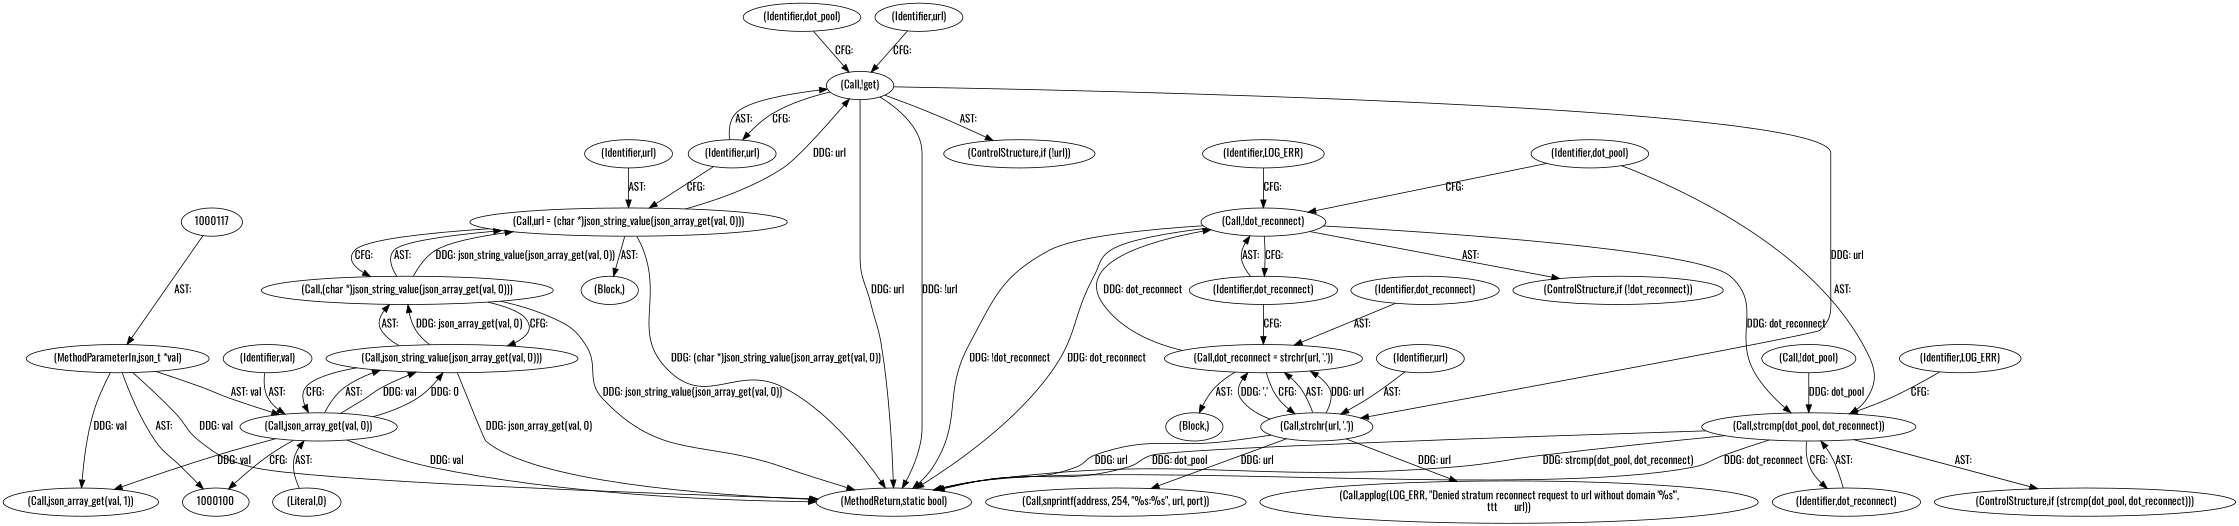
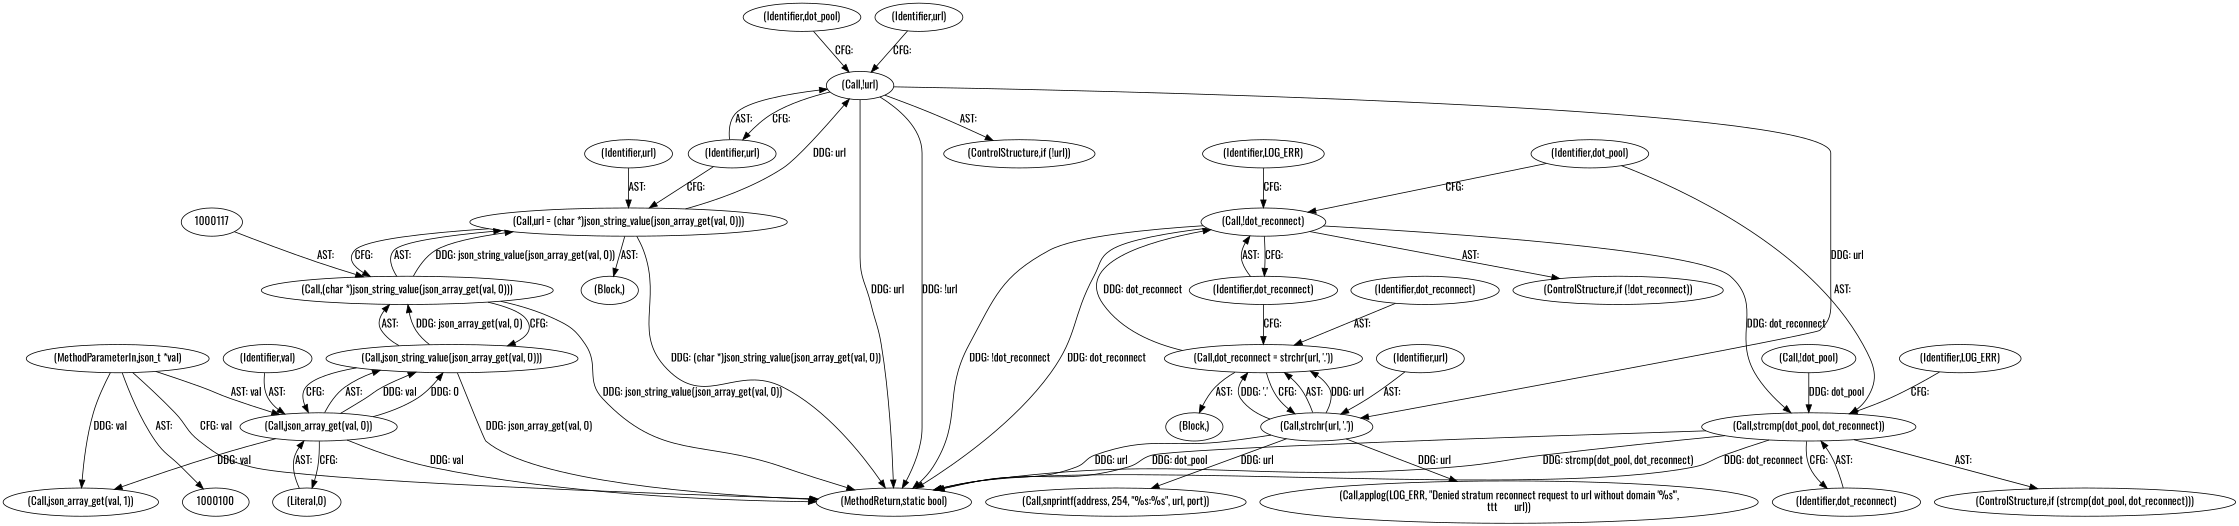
node "(Call,!get)": label "(Call,!get)" -> "(Call,!url)"
edge "1000117" -> "(MethodParameterIn,json_t *val)": now "1000117" -> "(Call,(char *)json_string_value(json_array_get(val, 0)))"
edge "(MethodParameterIn,json_t *val)" -> "(MethodReturn,static bool)": label "DDG: val" -> "CFG: val"
edge "(Call,json_array_get(val, 0))" -> "1000100": now "(Call,json_array_get(val, 0))" -> "(Literal,0)"
